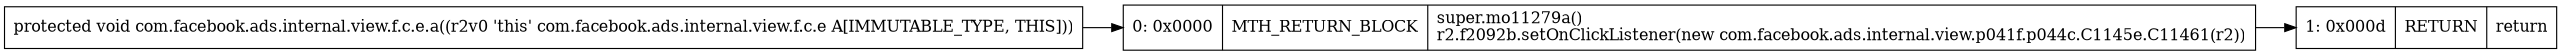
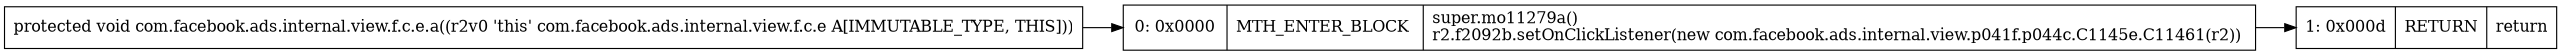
node "0: 0x0000": text "MTH_RETURN_BLOCK" -> "MTH_ENTER_BLOCK"
